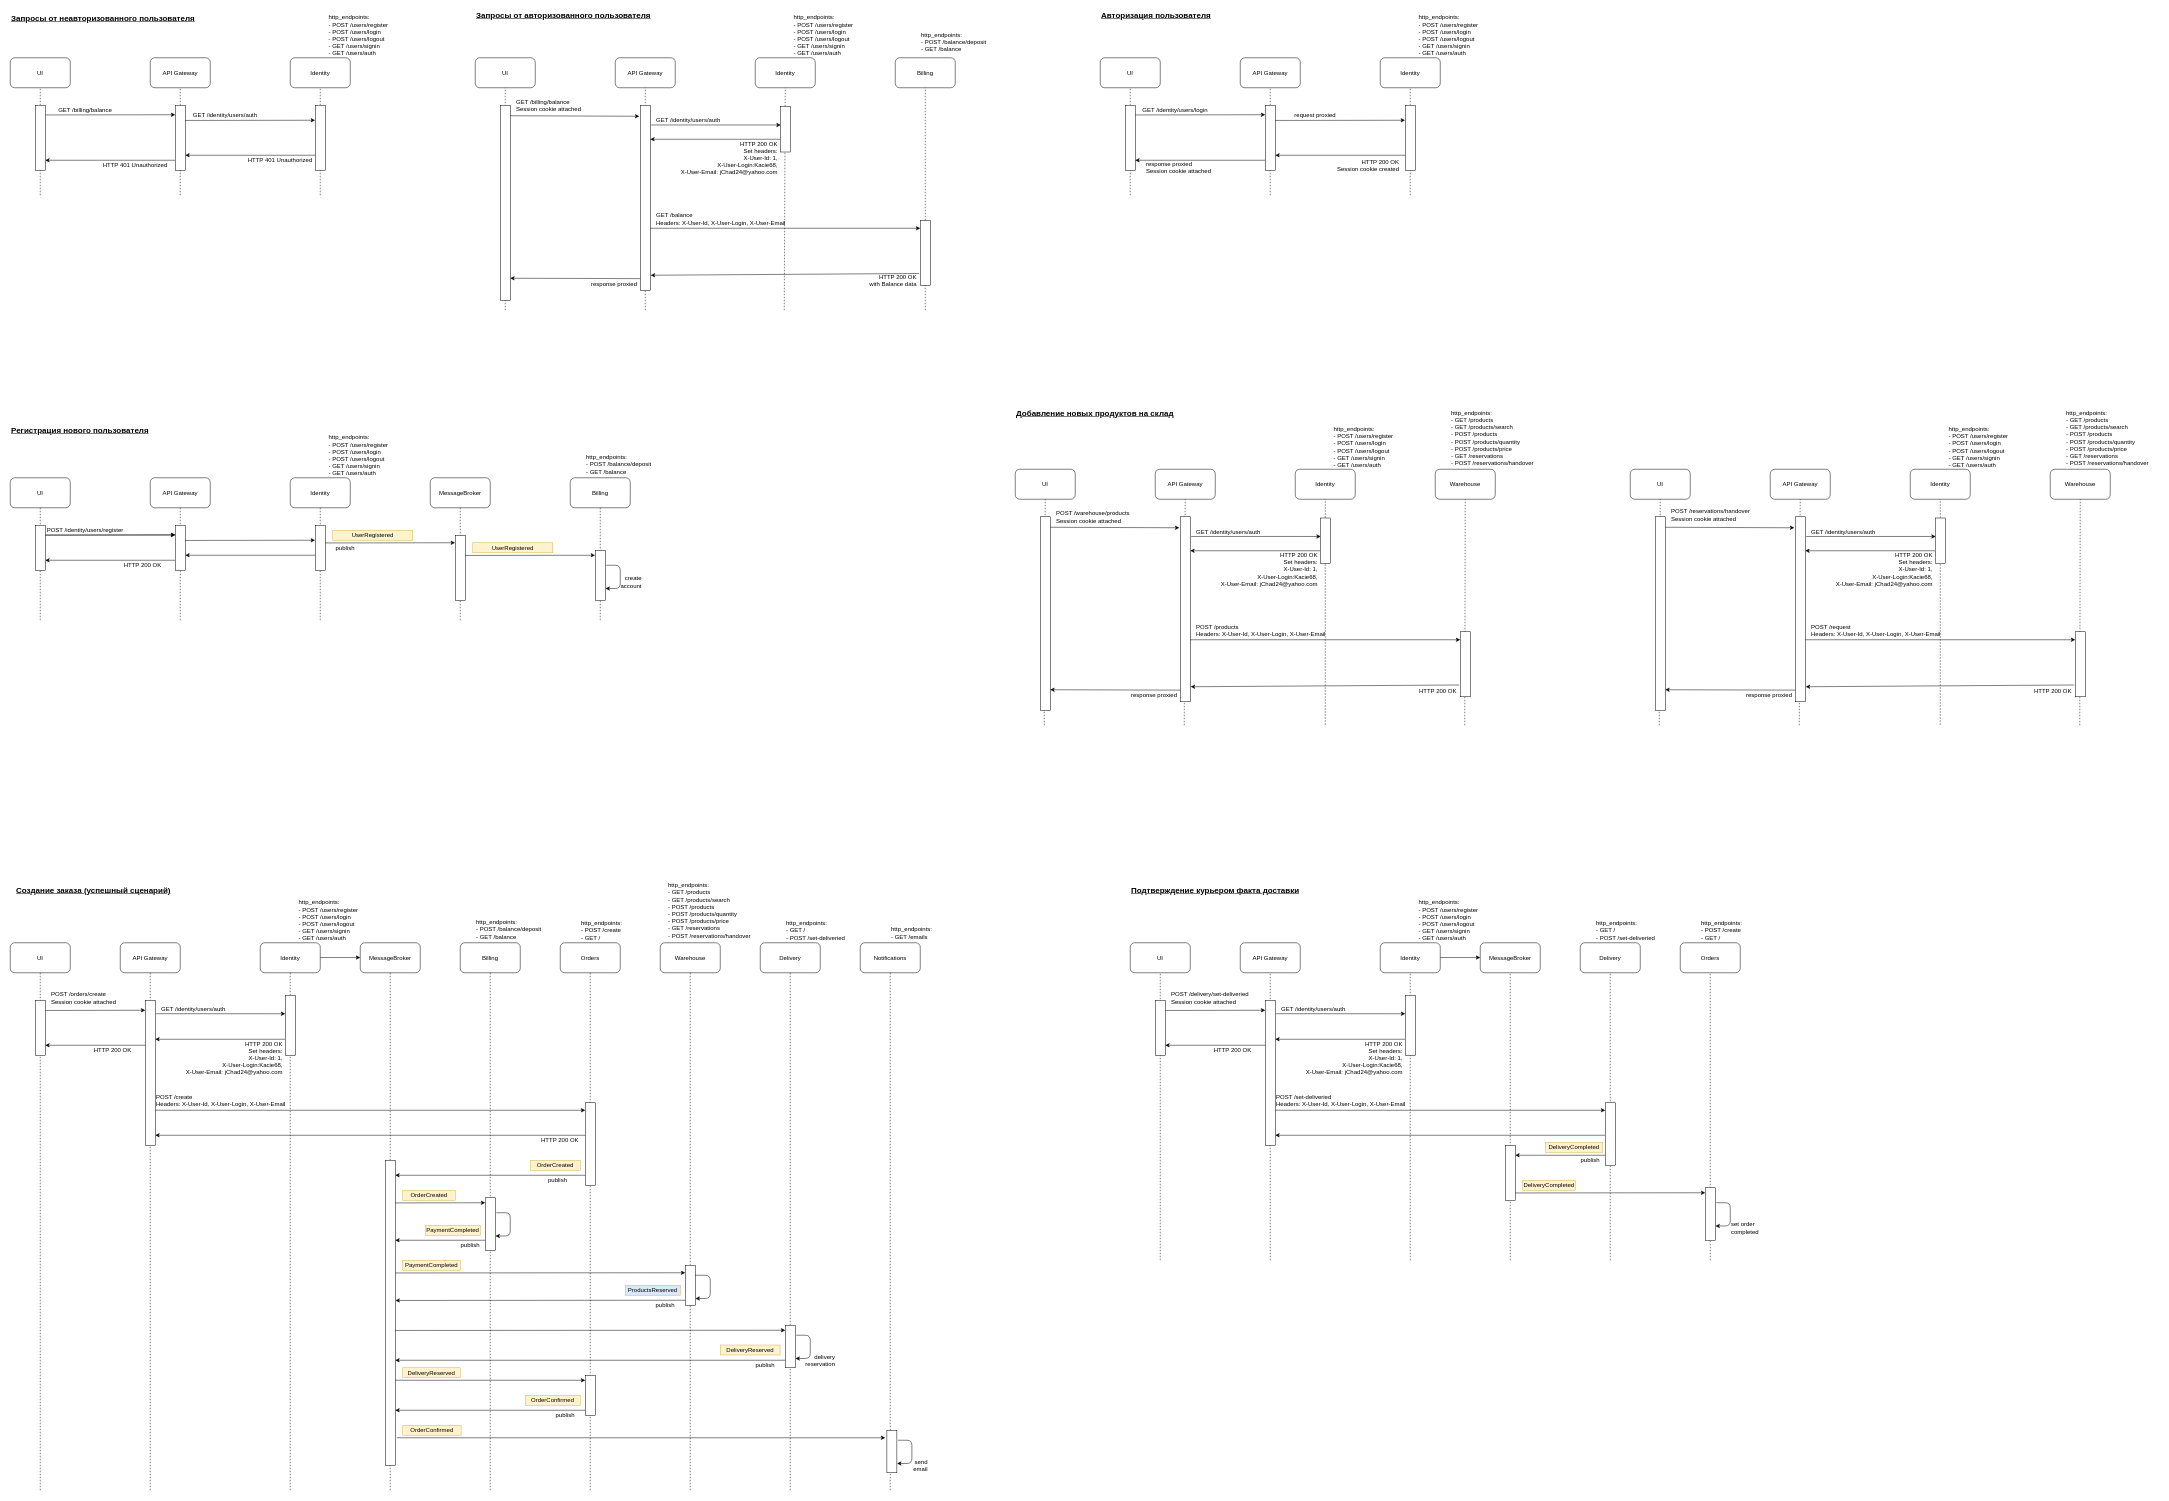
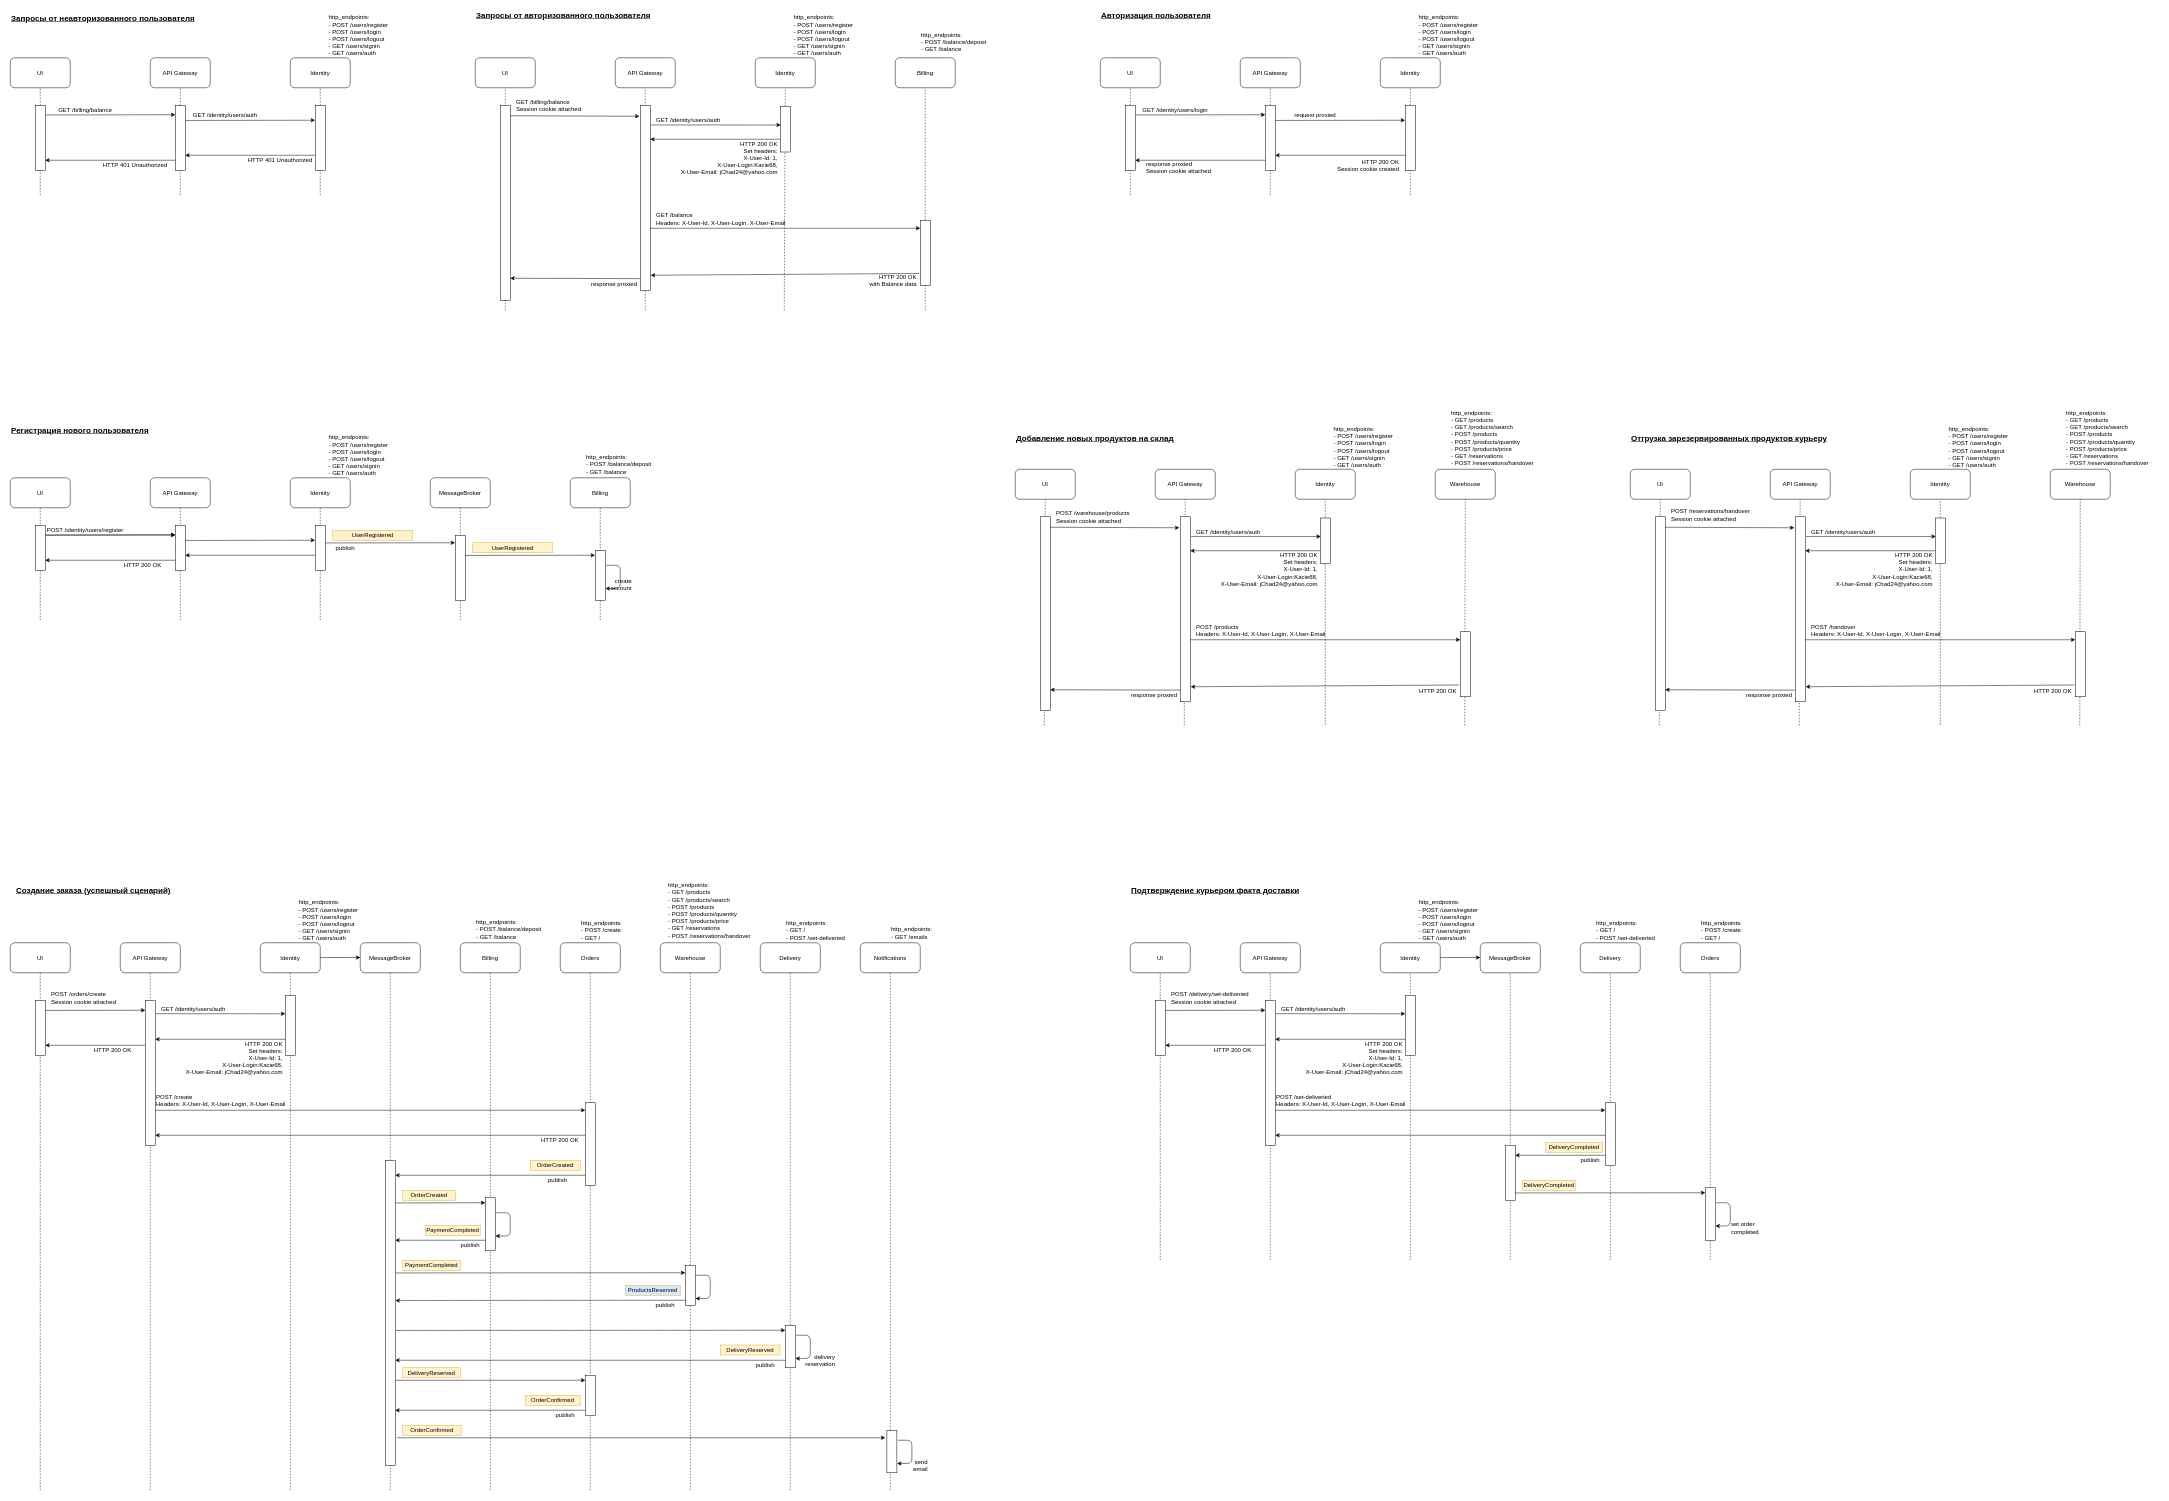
node "Добавление новых продуктов на склад": moved (1118, 413) -> (1118, 438)
node "Отгрузка зарезервированных продуктов курьеру": added
node "create account": moved (634, 582) -> (624, 584)
node "POST /request Headers: X-User-Id, X-User-Login, X-User-Email": label "POST /request Headers: X-User-Id, X-User-Login, X-User-Email" -> "POST /handover Headers: X-User-Id, X-User-Login, X-User-Email"
